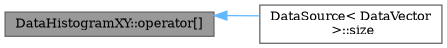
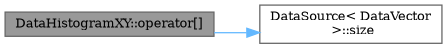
edge "DataSource< DataVector >::size" -> "DataHistogramXY::operator[]": reversed
